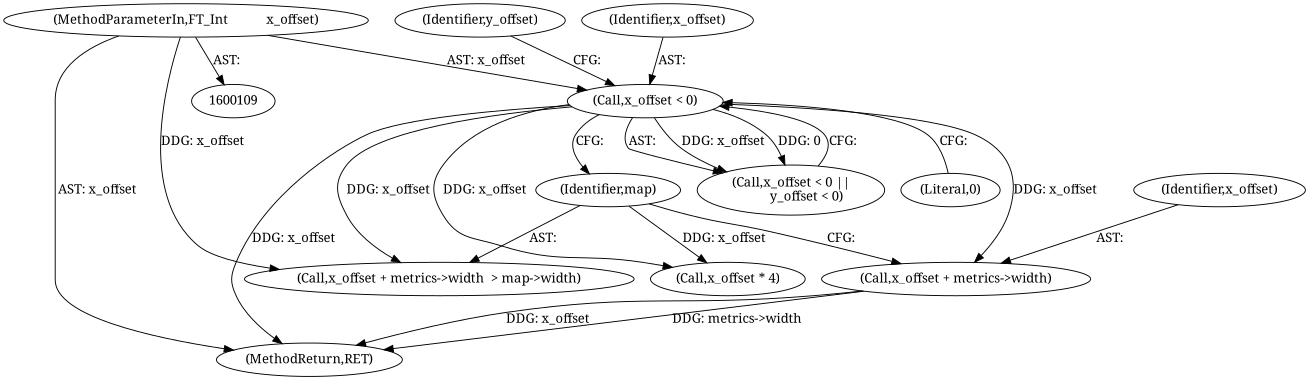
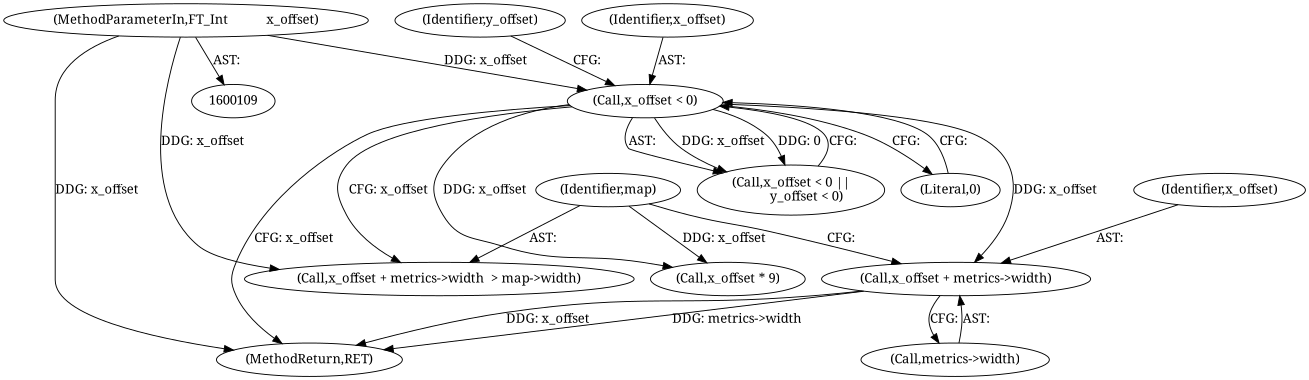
edge "(MethodParameterIn,FT_Int           x_offset)" -> "(Call,x_offset < 0)": label "AST: x_offset" -> "DDG: x_offset"
edge "(Call,x_offset < 0)" -> "(Identifier,map)": now "(Call,x_offset < 0)" -> "(Literal,0)"
edge "(MethodParameterIn,FT_Int           x_offset)" -> "(MethodReturn,RET)": label "AST: x_offset" -> "DDG: x_offset"
edge "(Call,x_offset < 0)" -> "(Call,x_offset + metrics->width  > map->width)": label "DDG: x_offset" -> "CFG: x_offset"
edge "(Call,x_offset < 0)" -> "(MethodReturn,RET)": label "DDG: x_offset" -> "CFG: x_offset"
node "(Call,x_offset * 4)": label "(Call,x_offset * 4)" -> "(Call,x_offset * 9)"
node "(Call,metrics->width)": added
